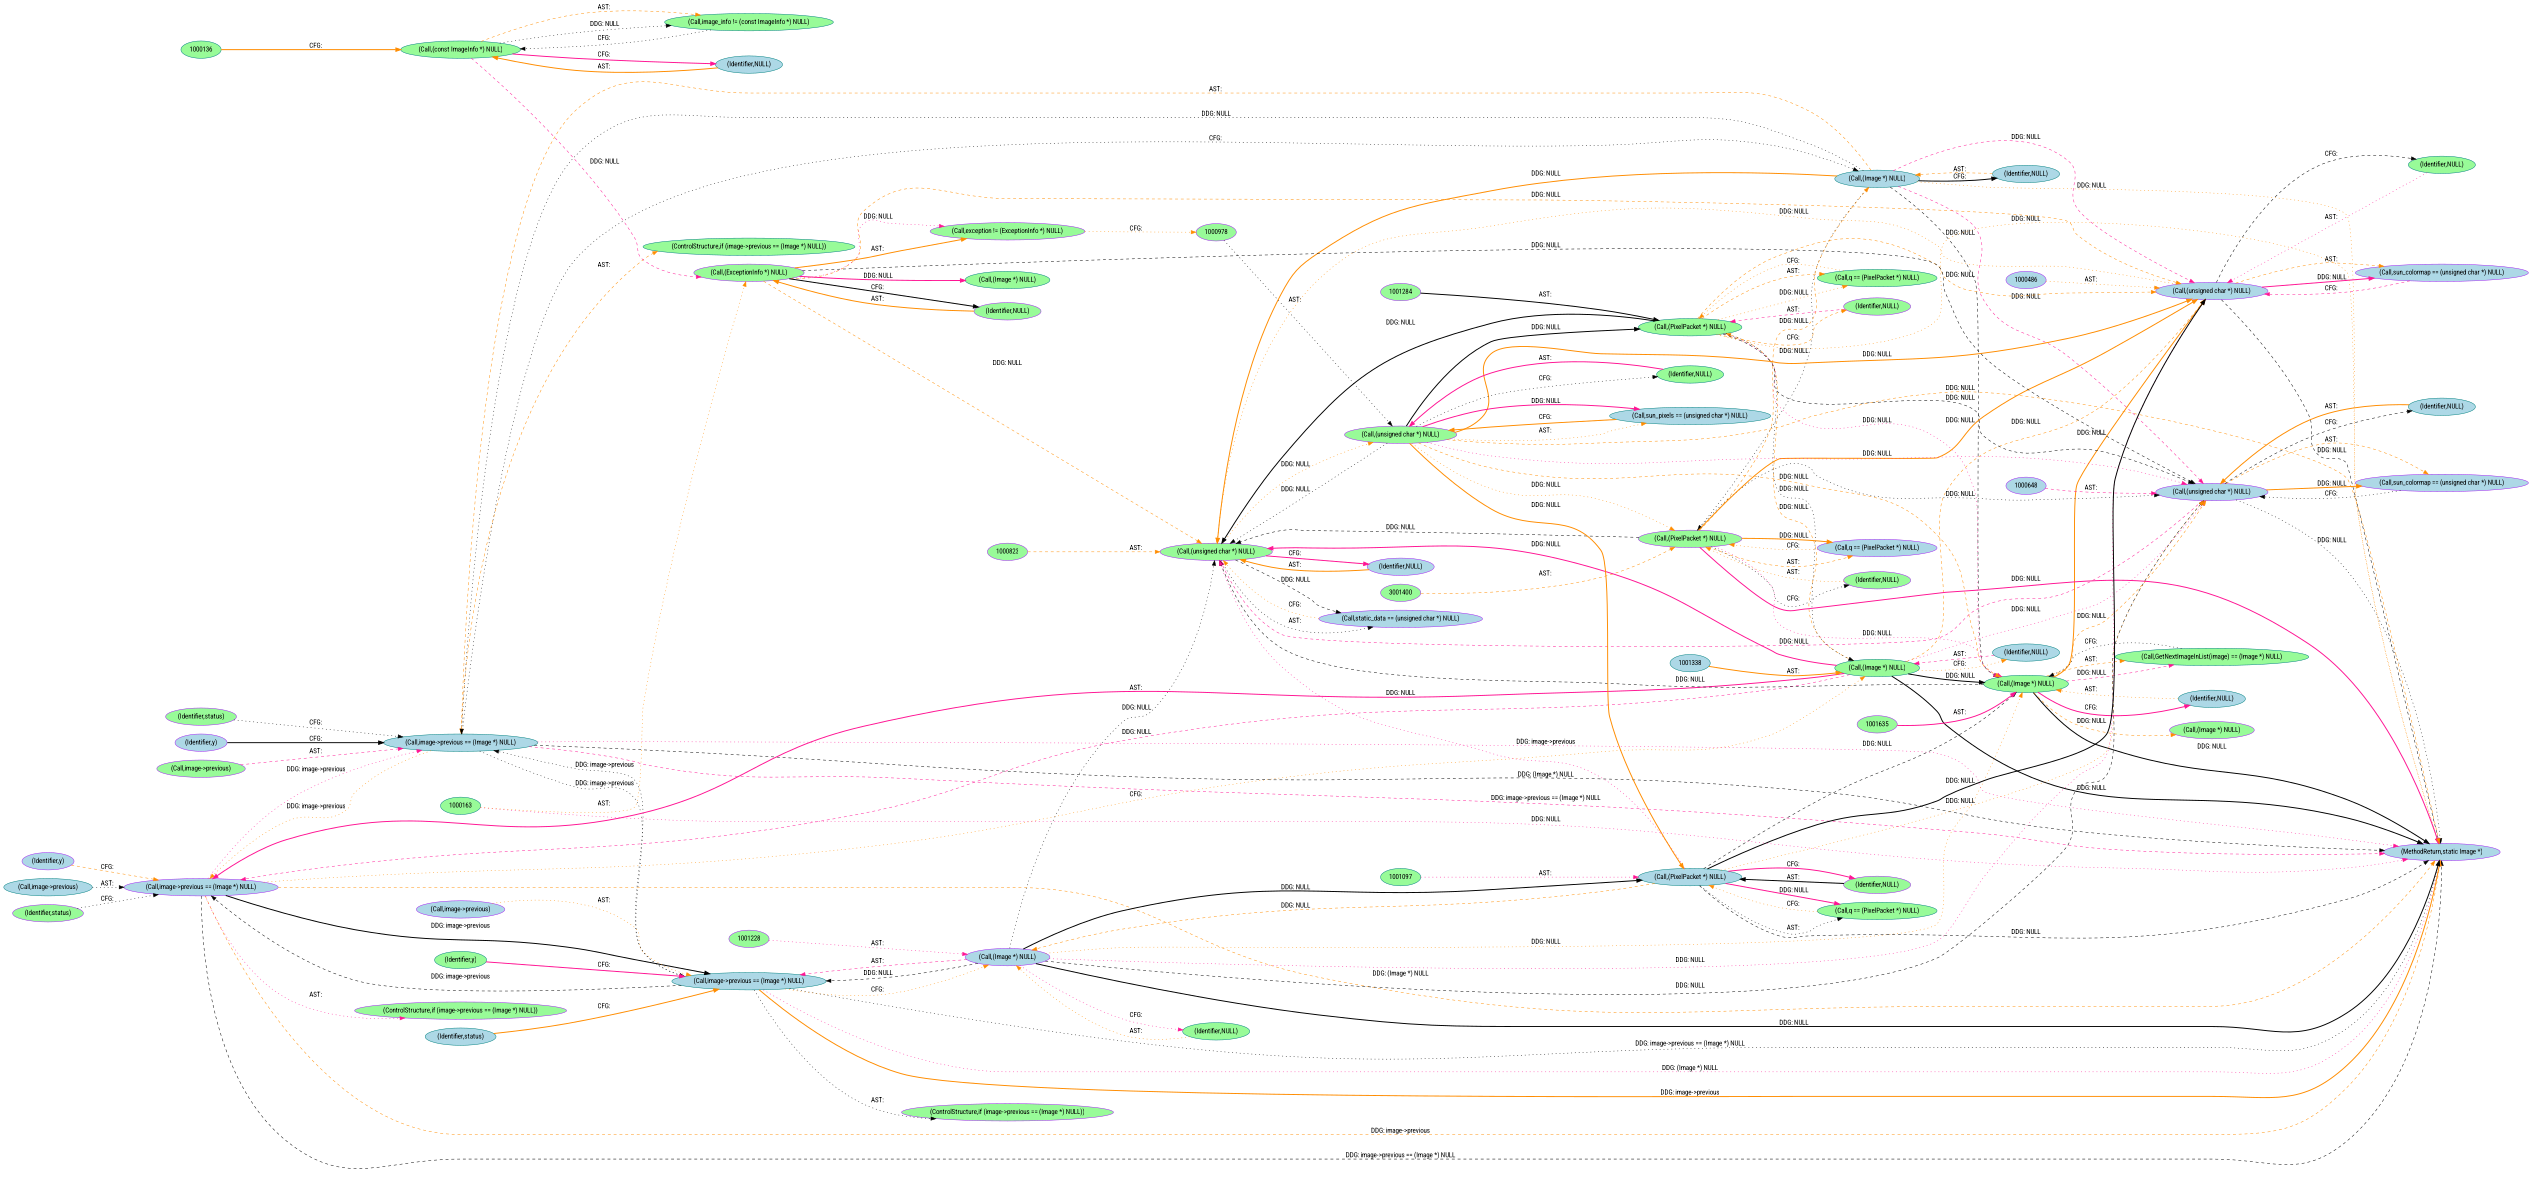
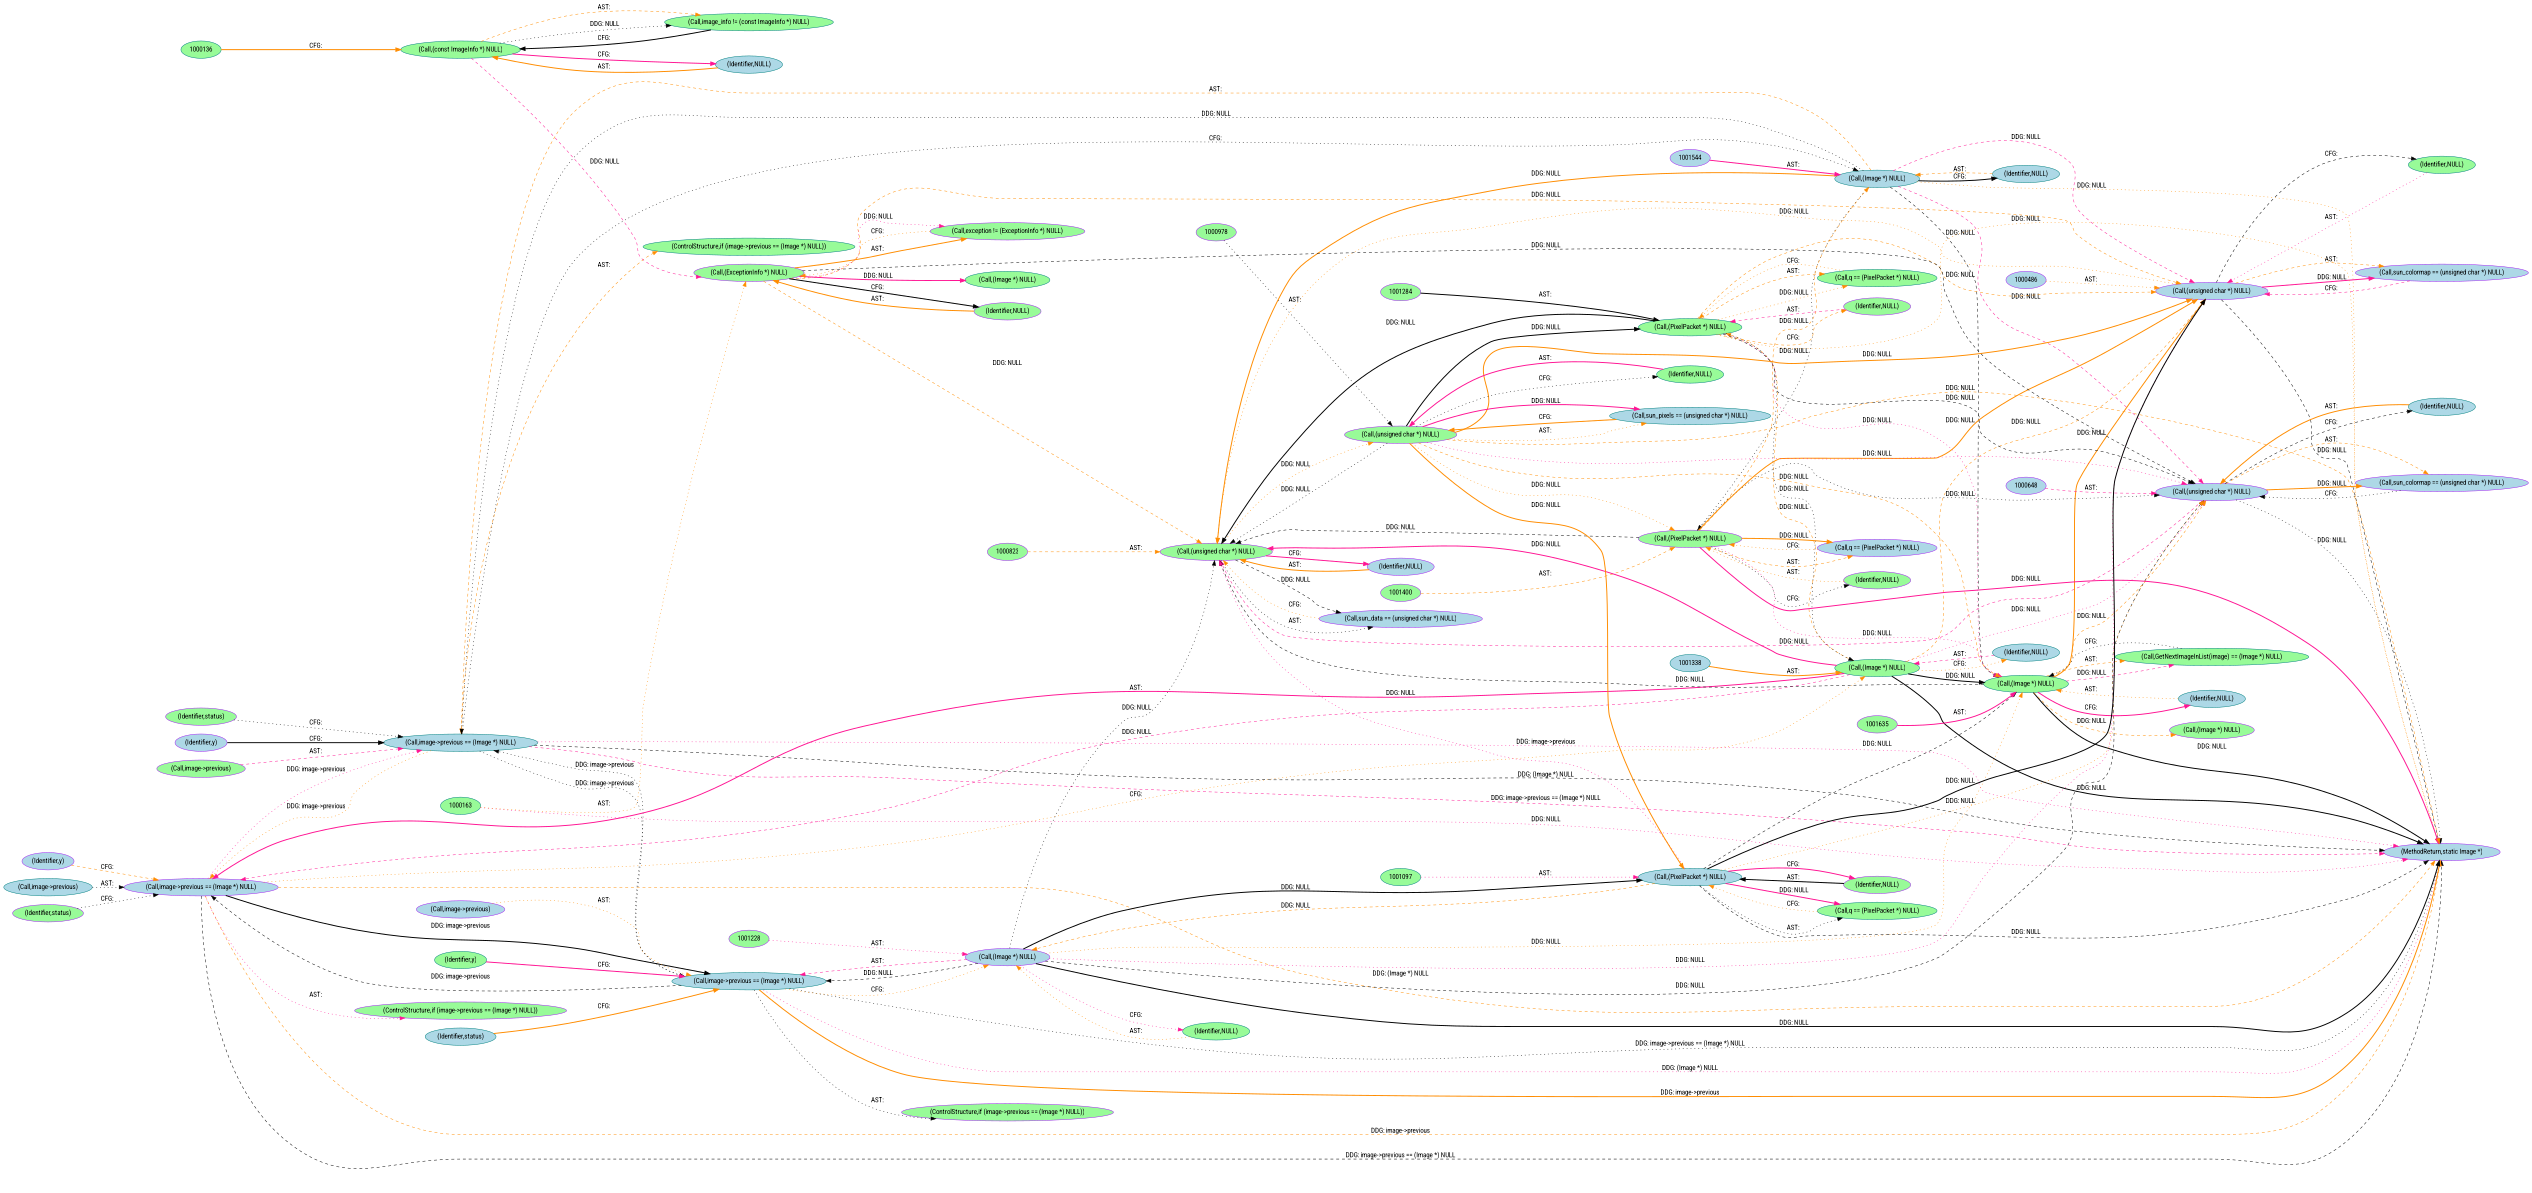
edge "(Call,image_info != (const ImageInfo *) NULL)" -> "(Call,(const ImageInfo *) NULL)": style dotted -> bold
node "1001544": added
edge "(Call,exception != (ExceptionInfo *) NULL)" -> "1000978": now "(Call,exception != (ExceptionInfo *) NULL)" -> "(Call,(ExceptionInfo *) NULL)"
node "3001400": label "3001400" -> "1001400"
node "(Call,static_data == (unsigned char *) NULL)": label "(Call,static_data == (unsigned char *) NULL)" -> "(Call,sun_data == (unsigned char *) NULL)"
